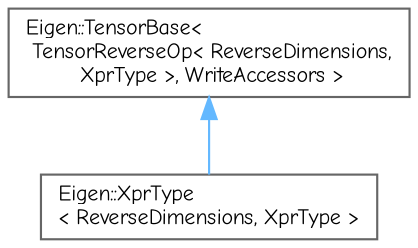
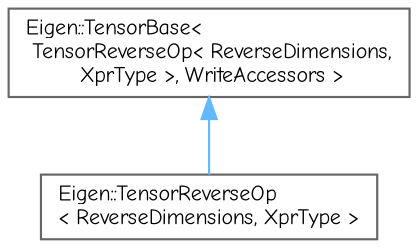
node "Eigen::XprType < ReverseDimensions, XprType >": label "Eigen::XprType < ReverseDimensions, XprType >" -> "Eigen::TensorReverseOp < ReverseDimensions, XprType >"
